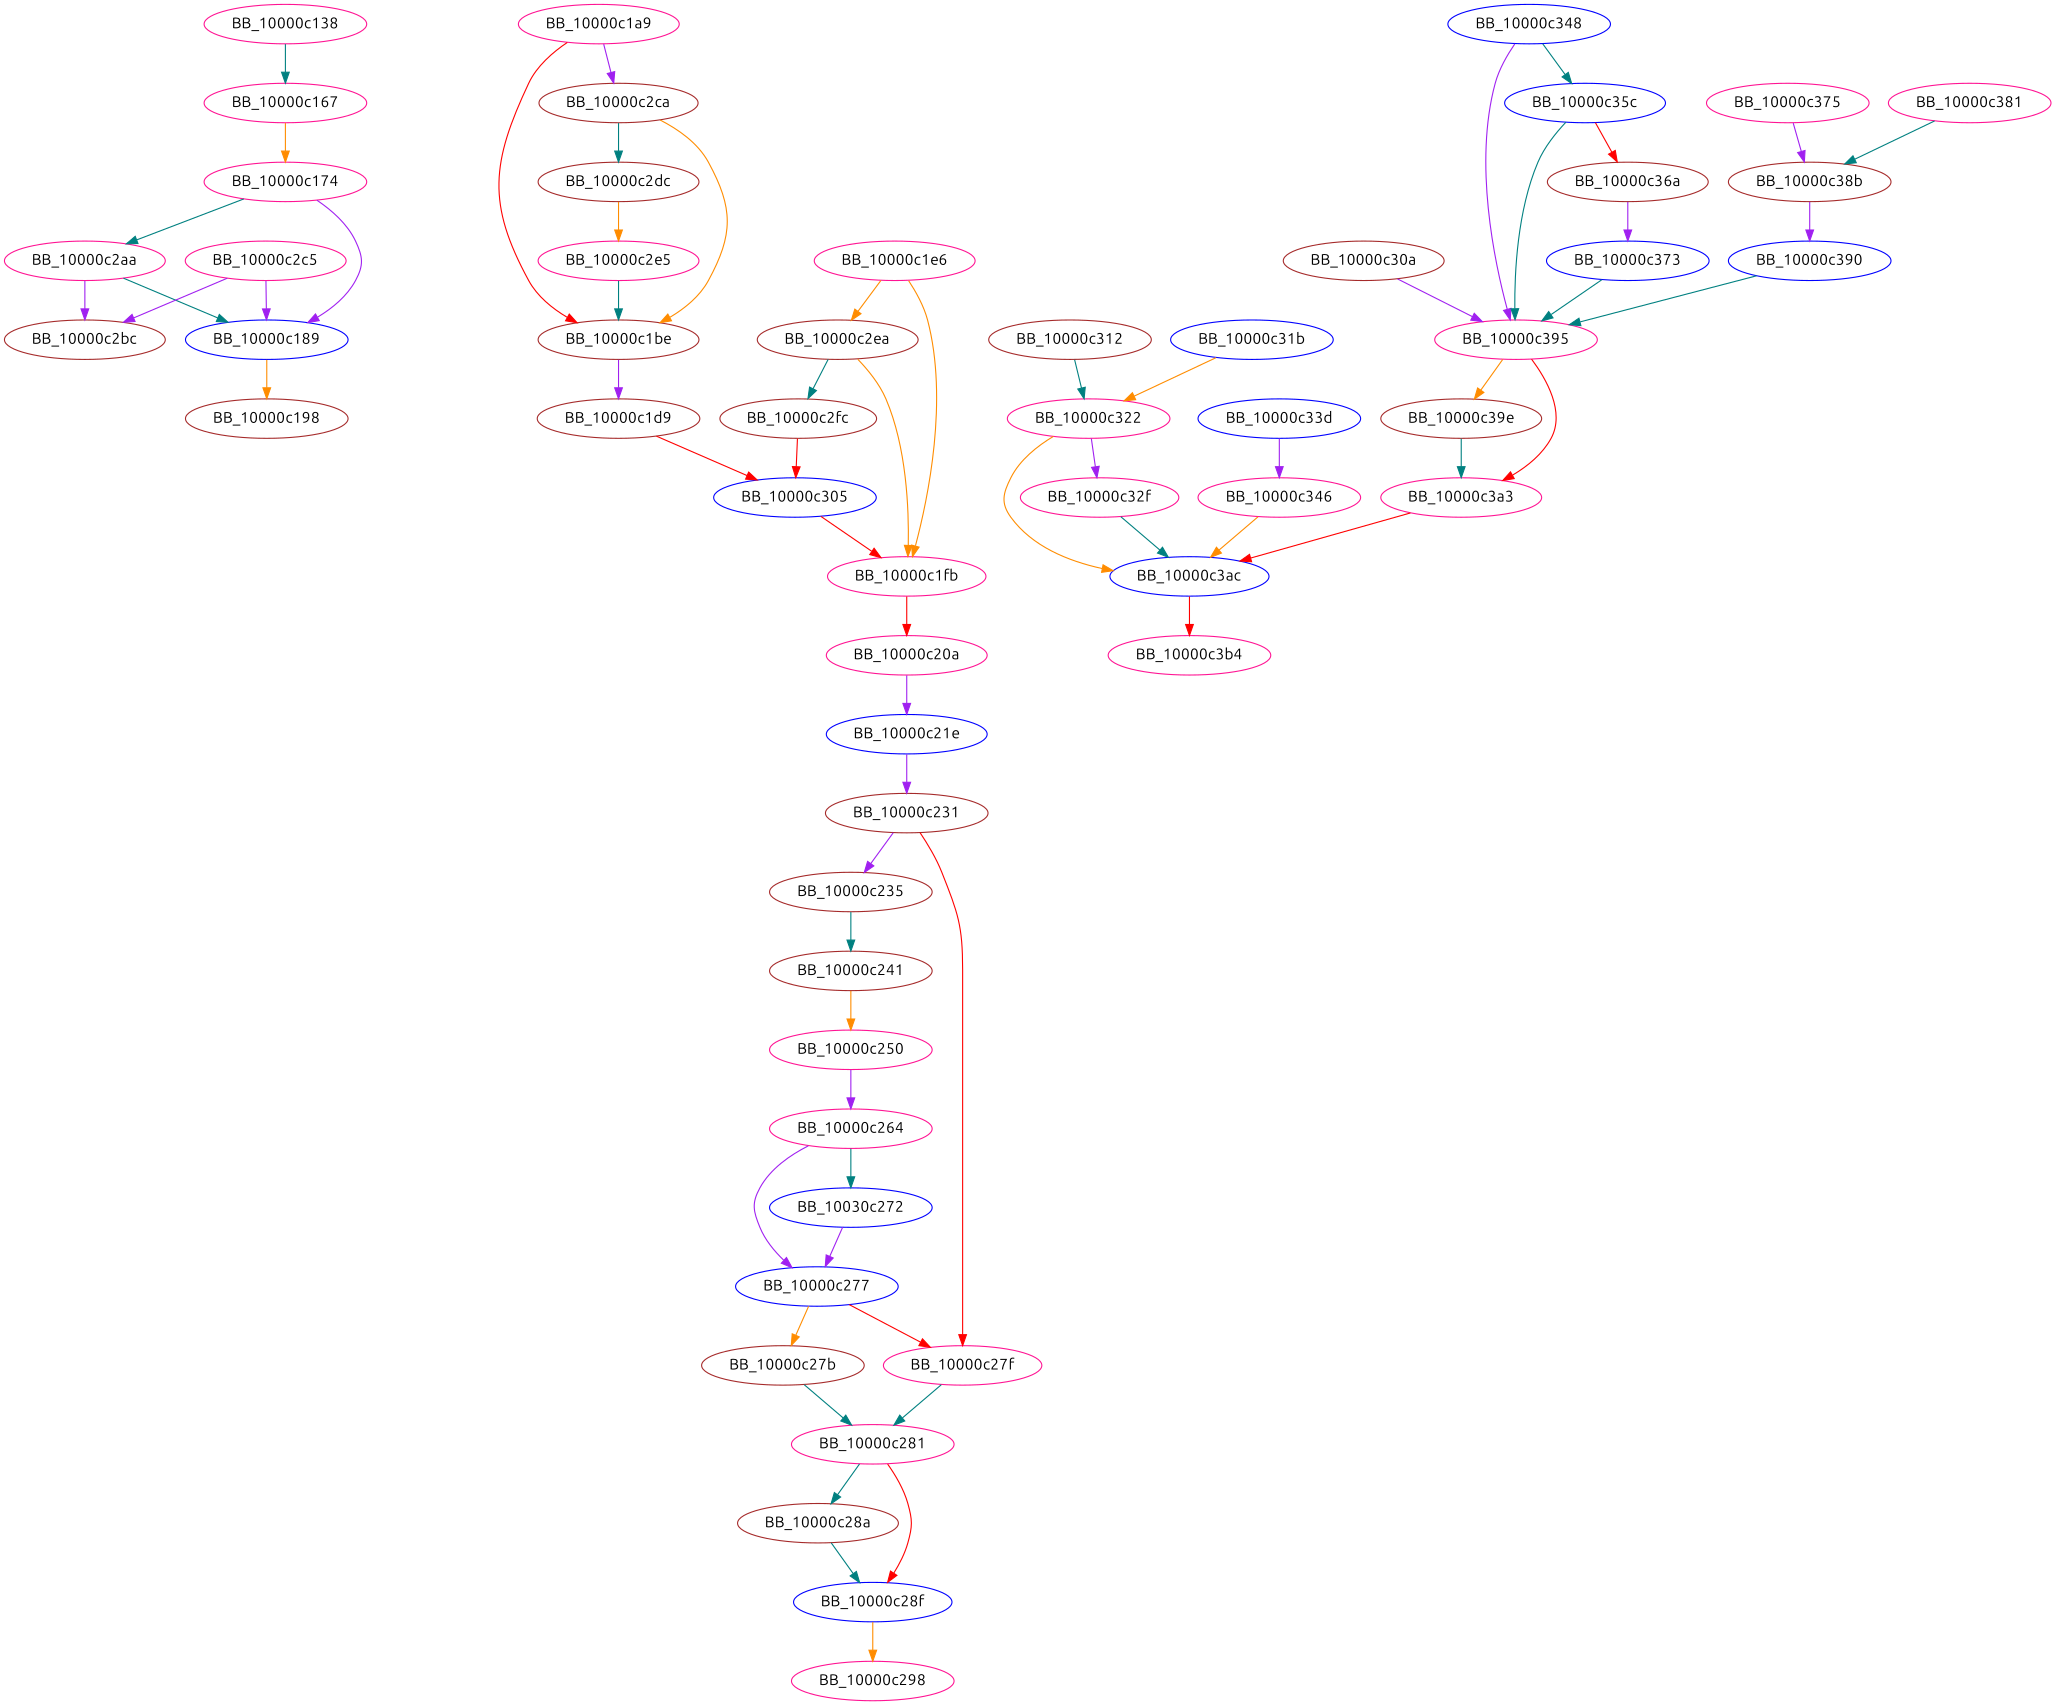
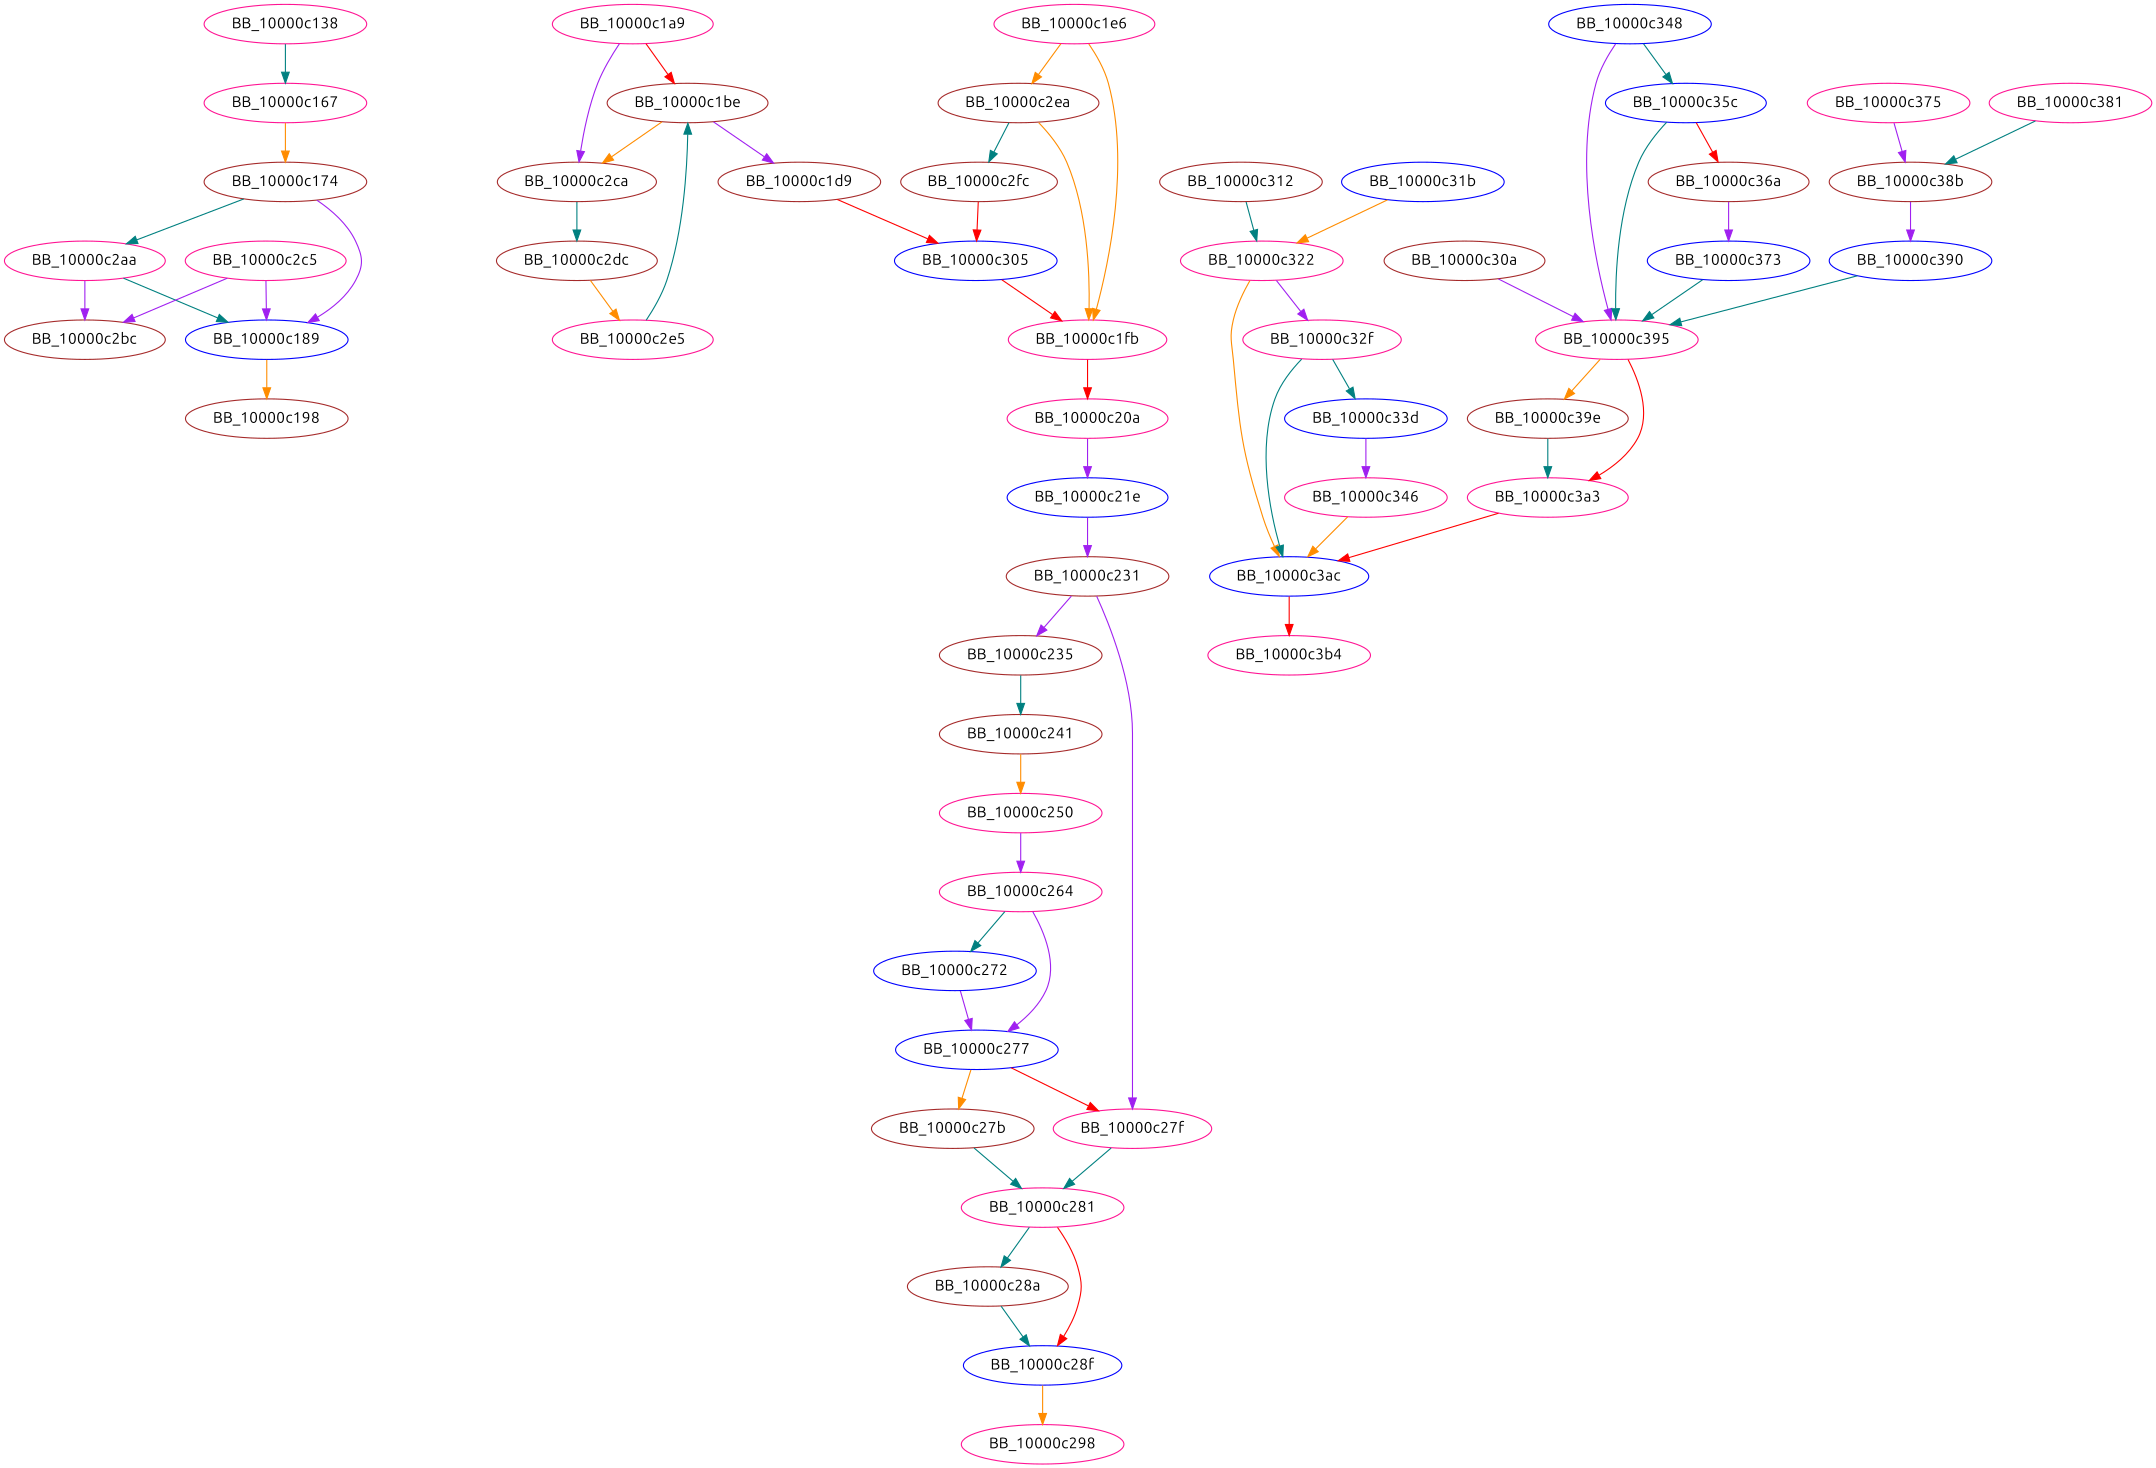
node "BB_10000c174": color deeppink -> brown
edge "BB_10000c2ca" -> "BB_10000c1be": reversed
edge "BB_10000c32f" -> "BB_10000c33d": added
edge "BB_10000c231" -> "BB_10000c27f": color red -> purple
node "BB_10030c272": label "BB_10030c272" -> "BB_10000c272"
